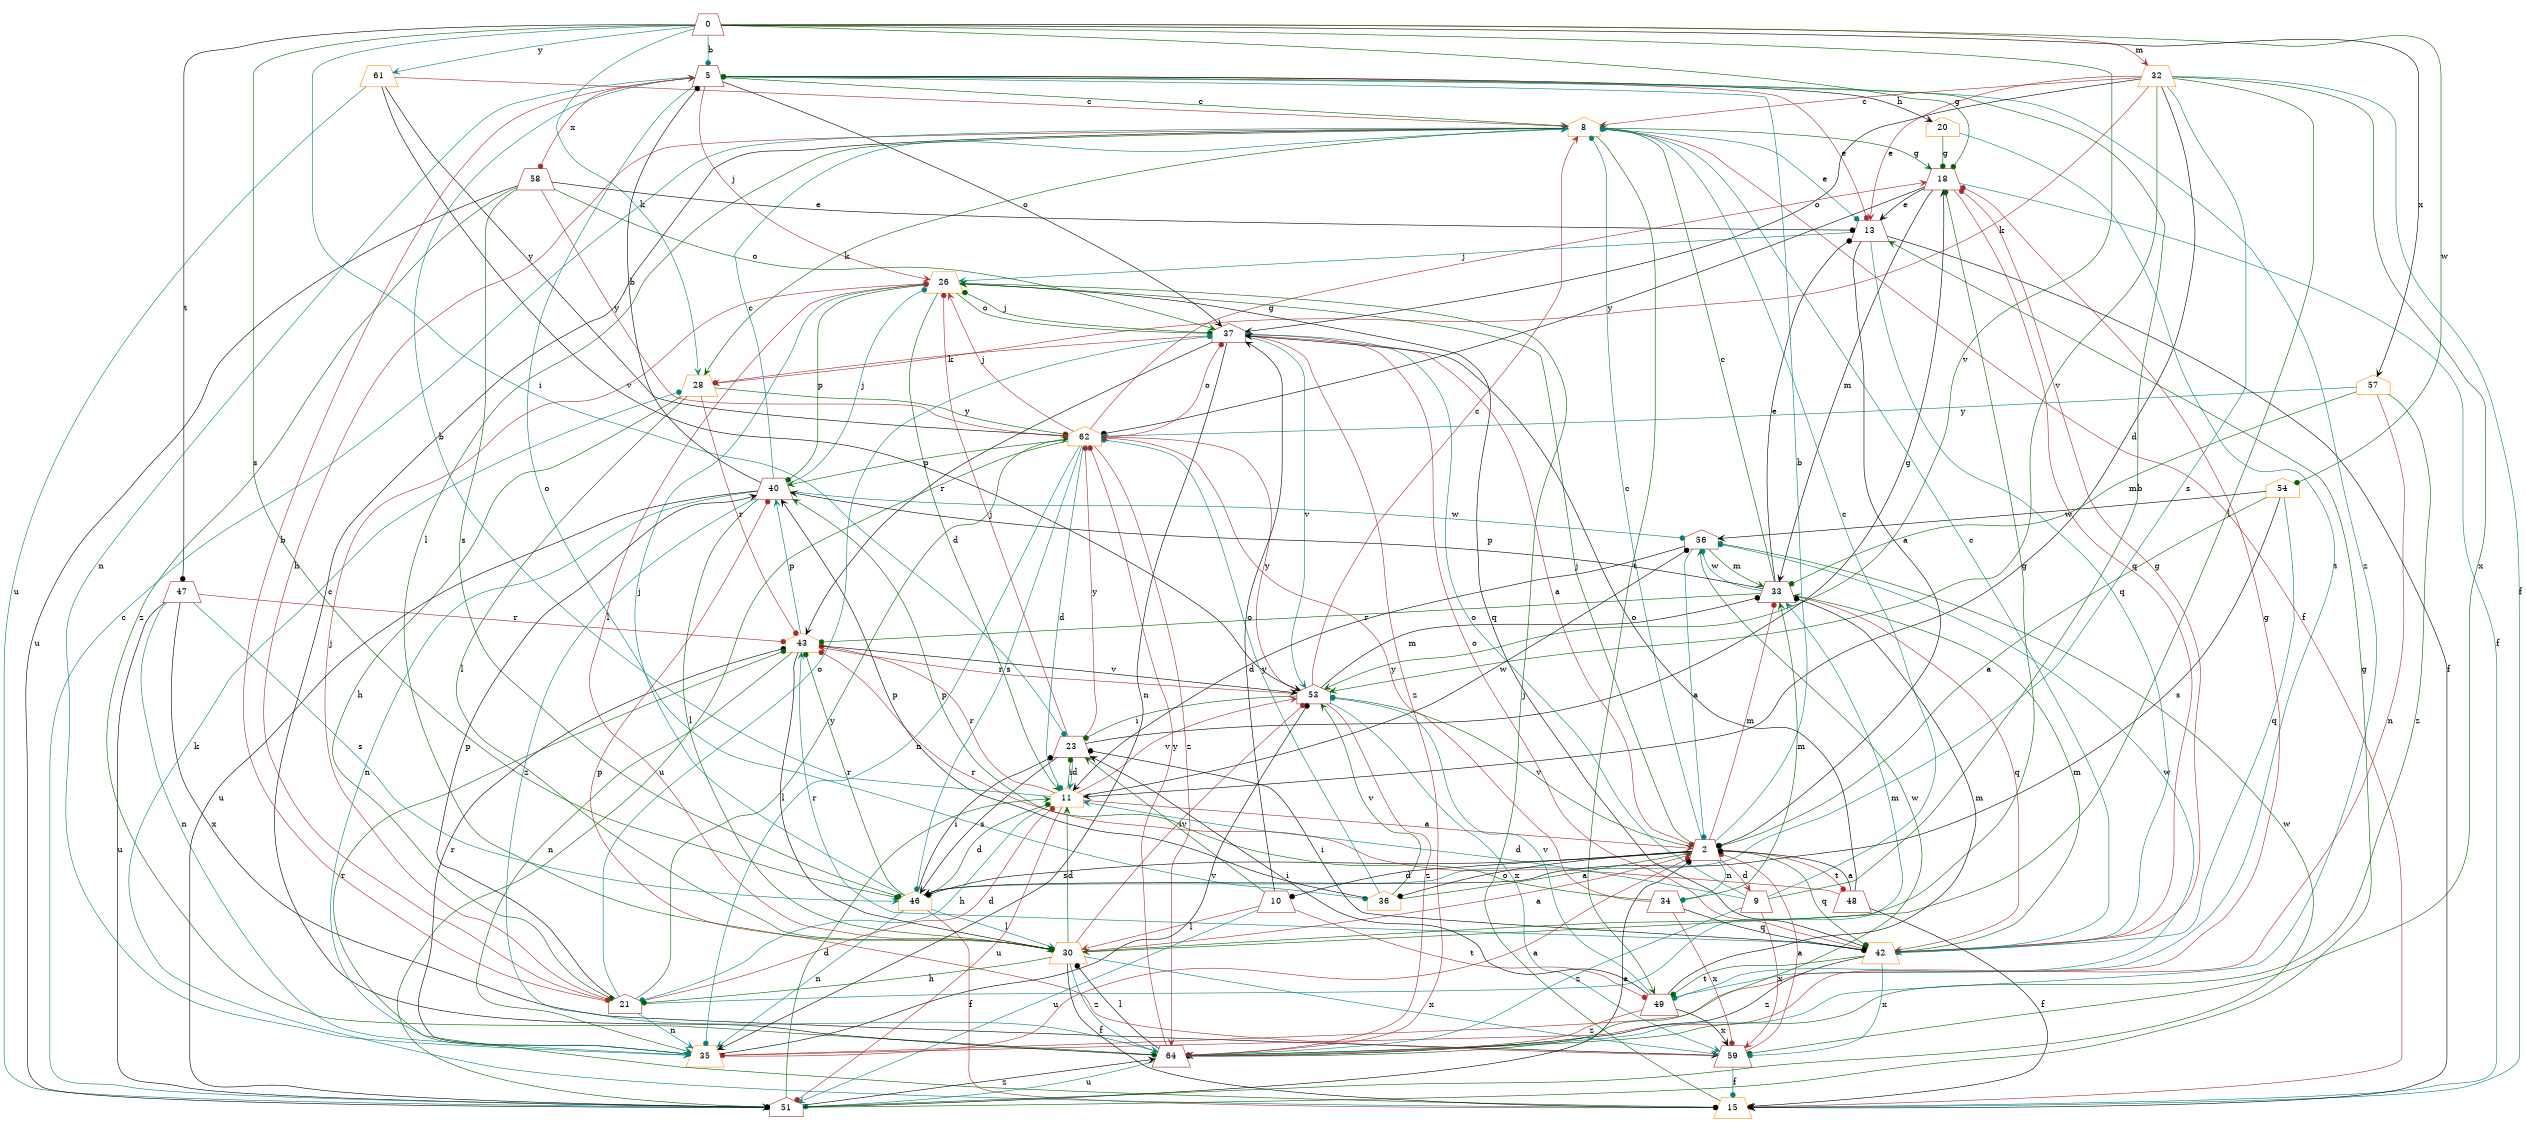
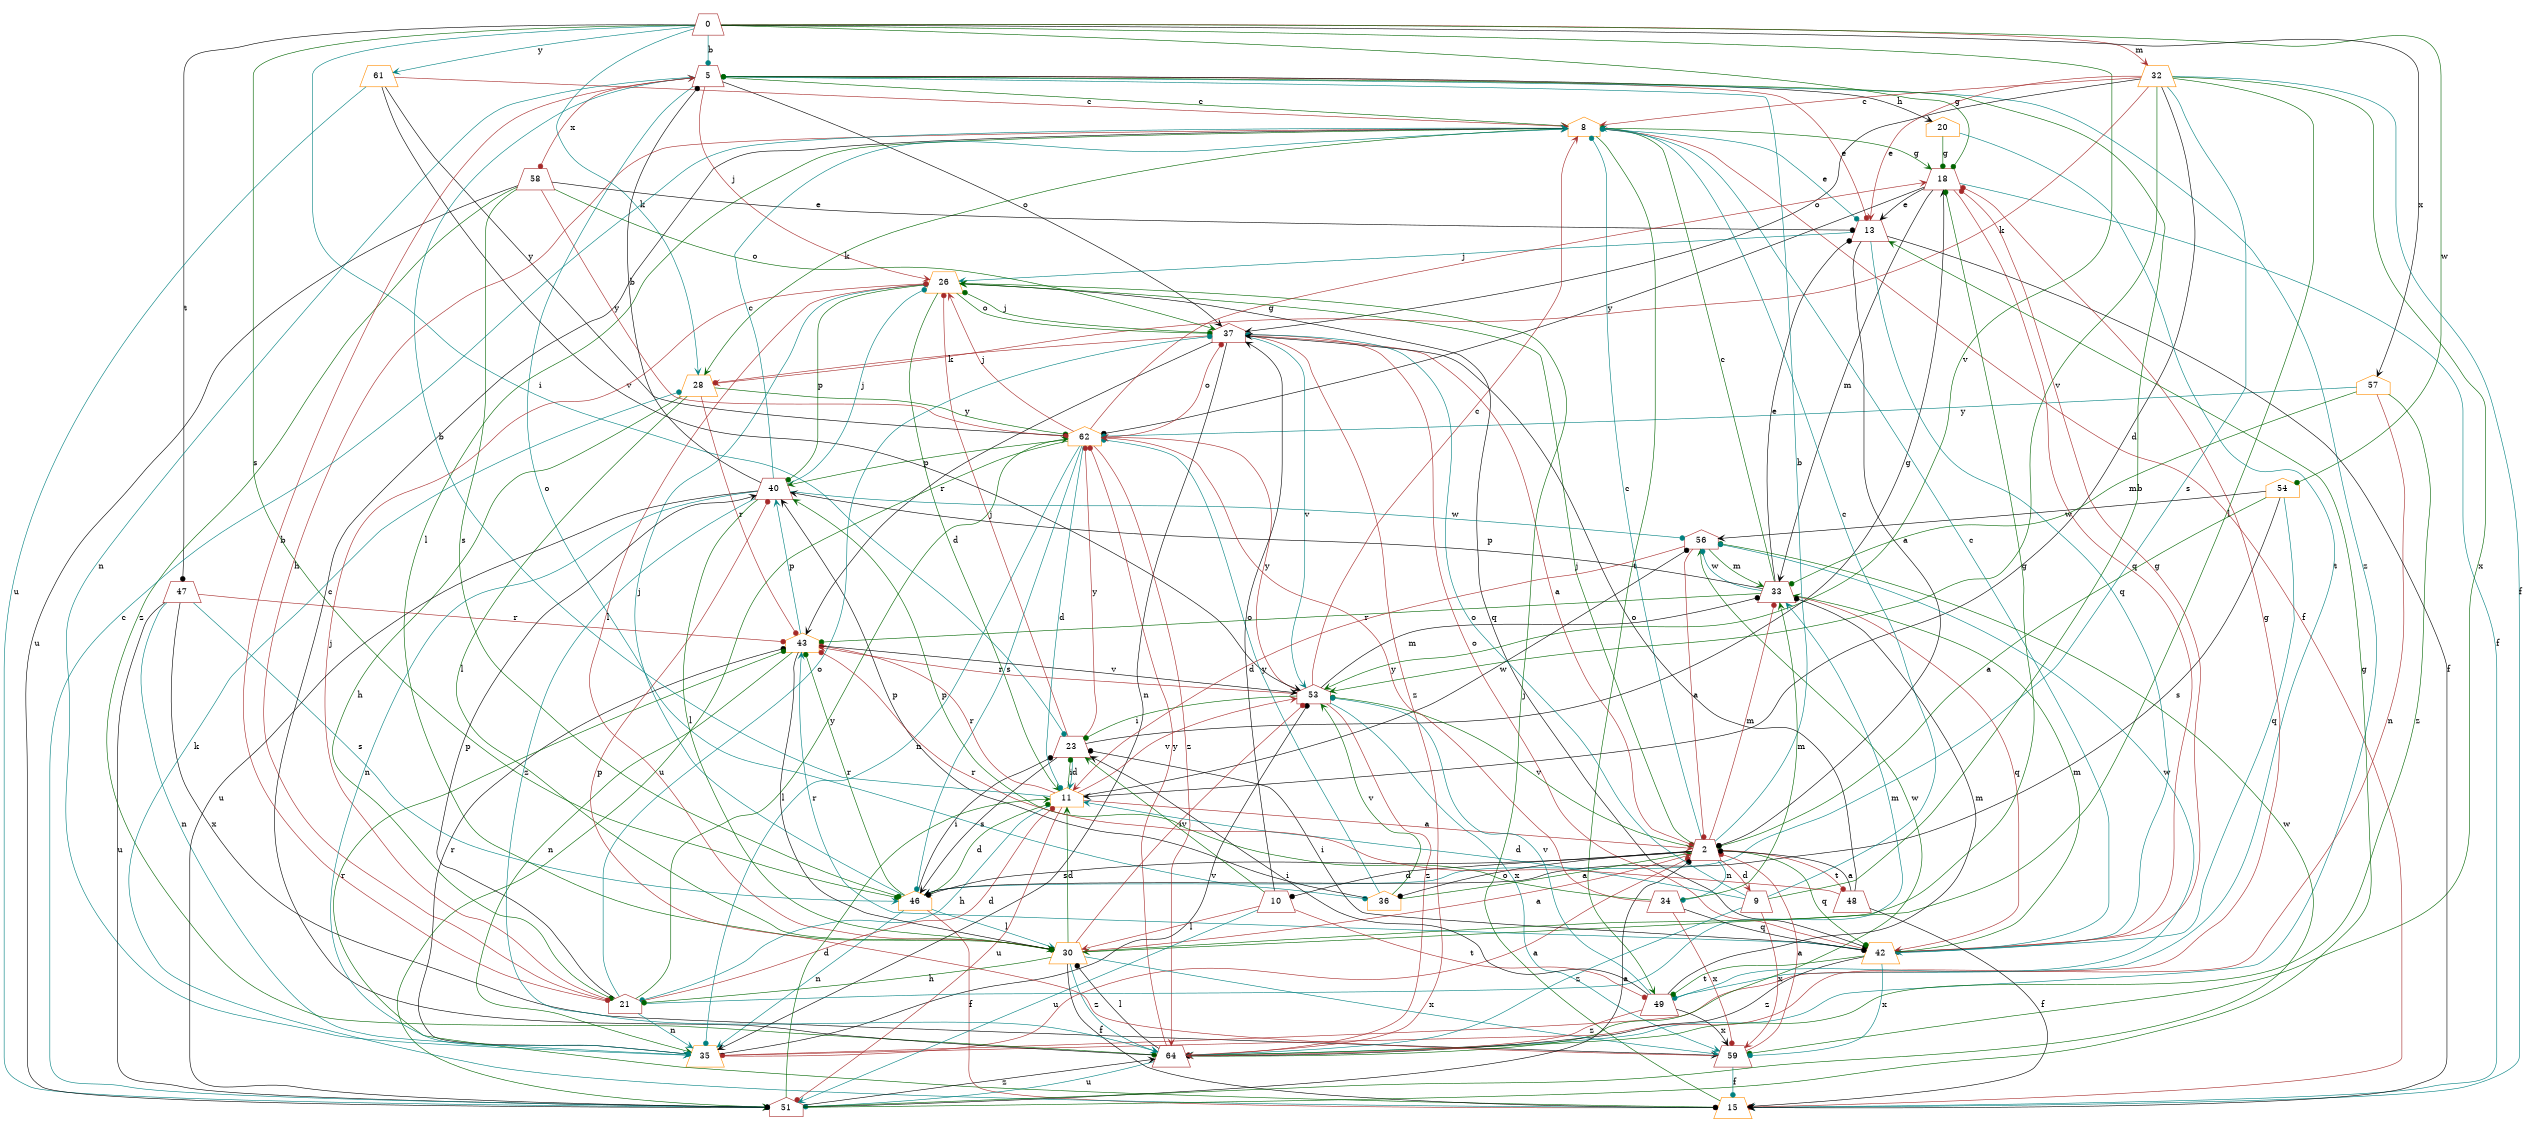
edge "56" -> "11": color black -> brown
edge "56" -> "2": color teal -> brown
